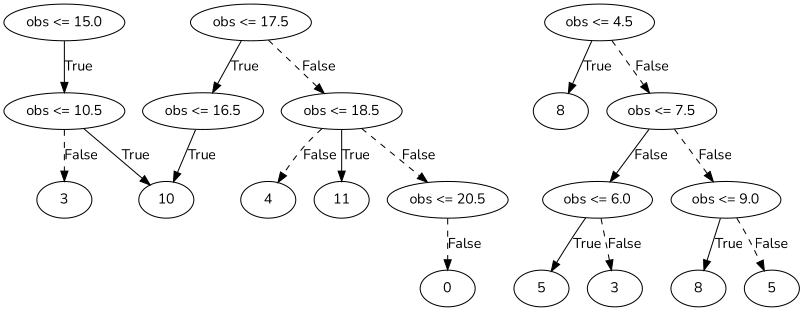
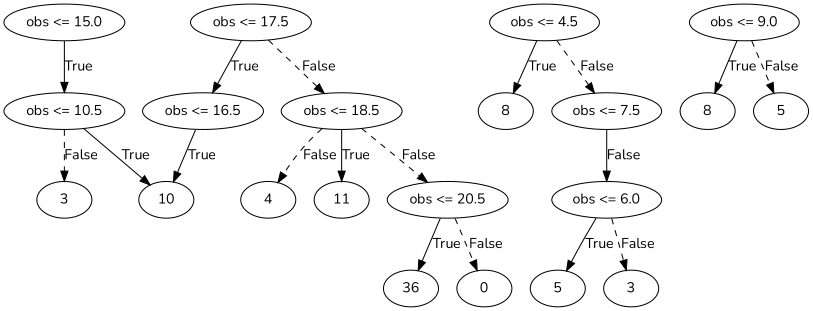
edge "obs <= 7.5" -> "obs <= 9.0": removed, label "False"
node "36": added
